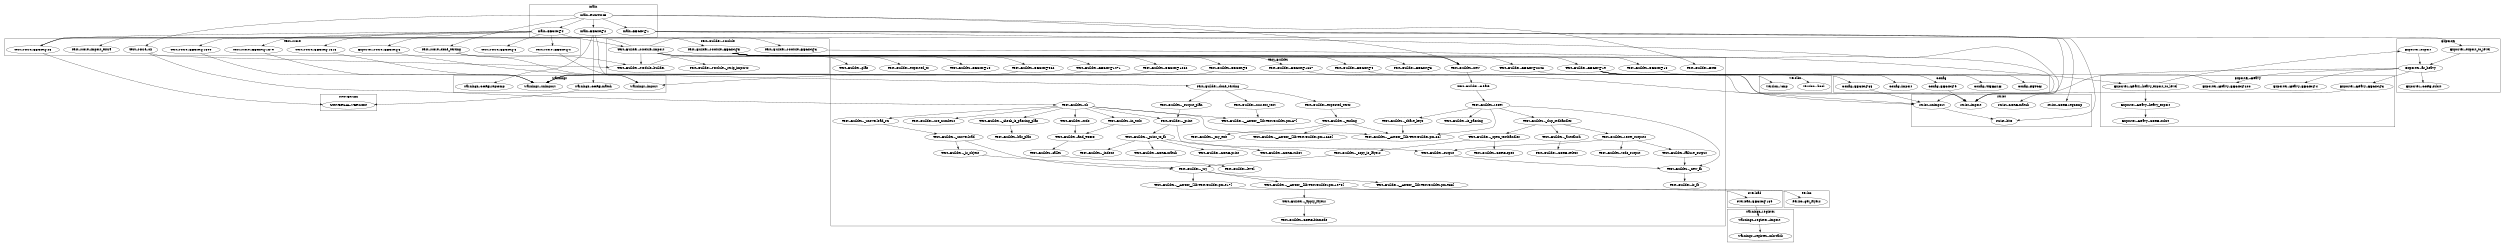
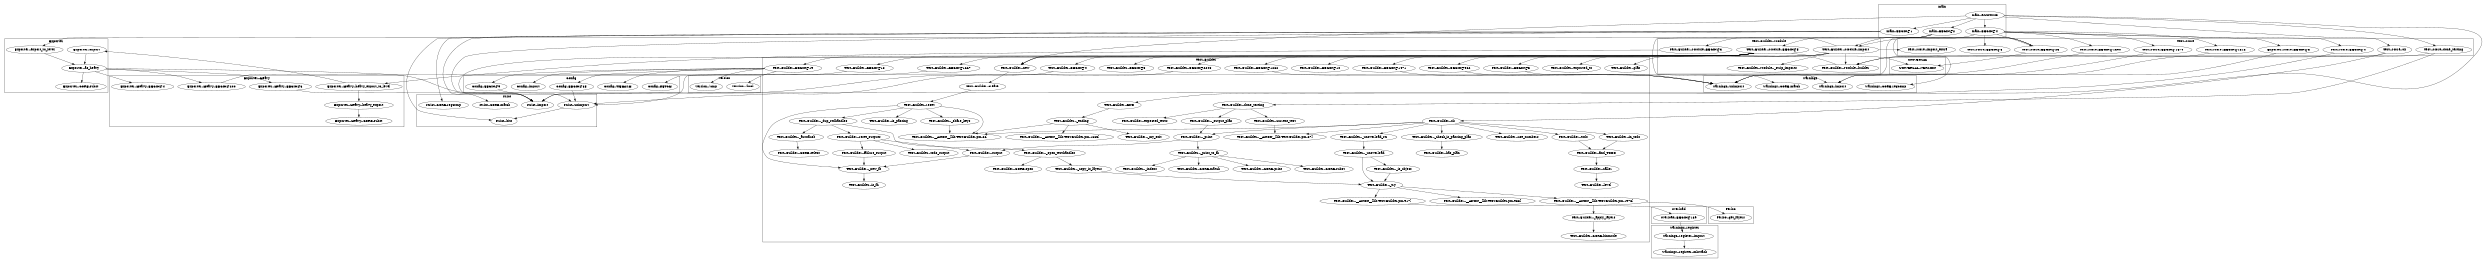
edge "Test::More::BEGIN@23" -> "Test::Builder::Module::import": added
edge "warnings::CORE:match" -> "UNIVERSAL::VERSION": now "Test::Builder::Module::BEGIN@5" -> "UNIVERSAL::VERSION"
edge "Test::Builder::expected_tests" -> "Test::Builder::_ending": now "Test::Builder::END" -> "Test::Builder::_ending"
